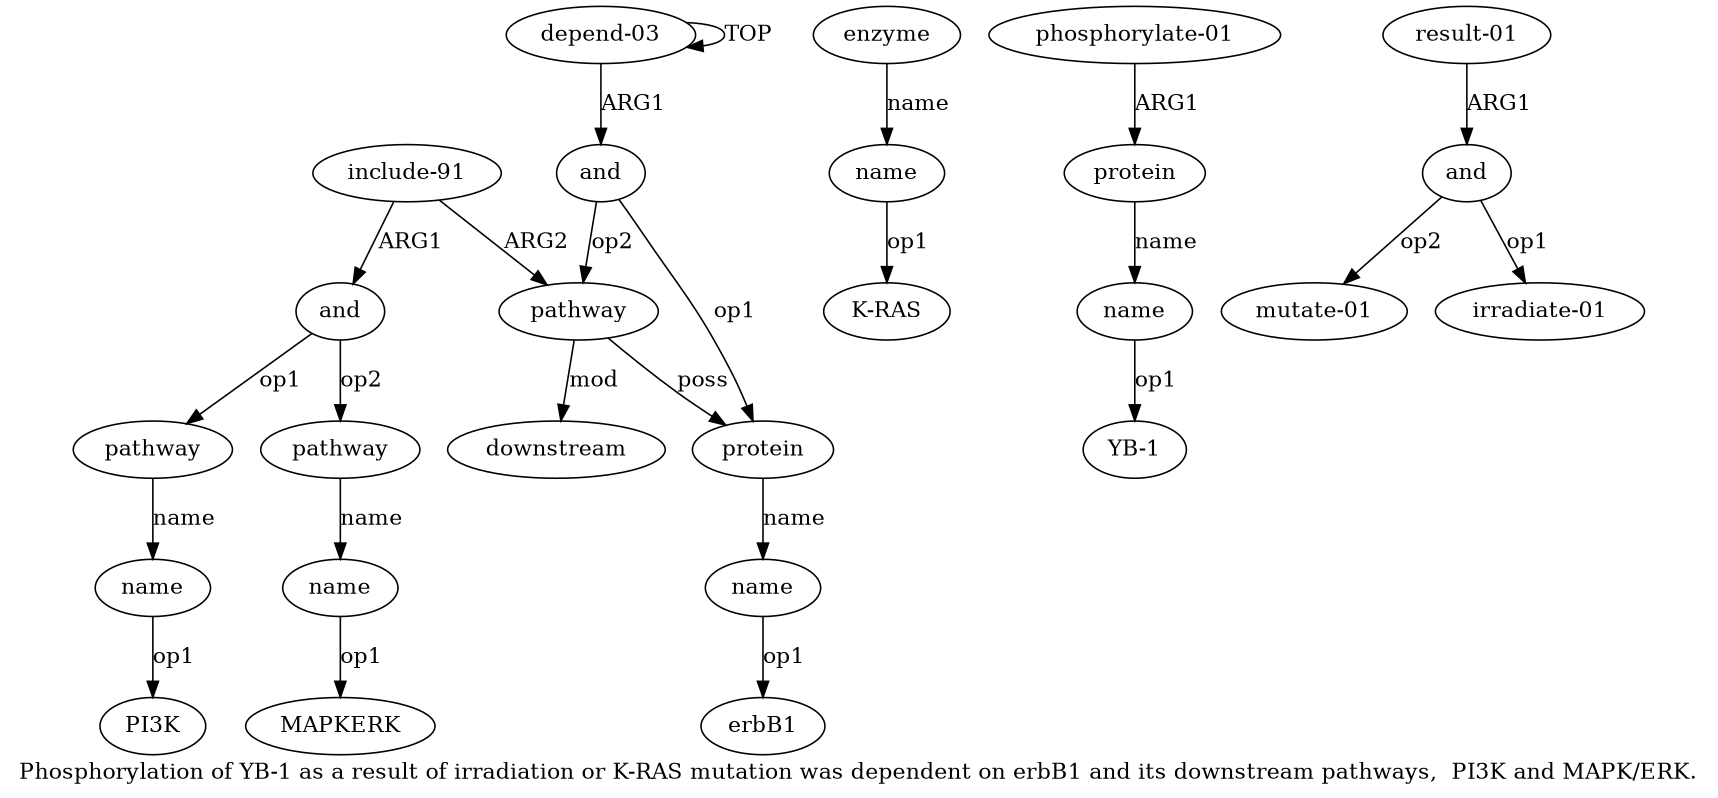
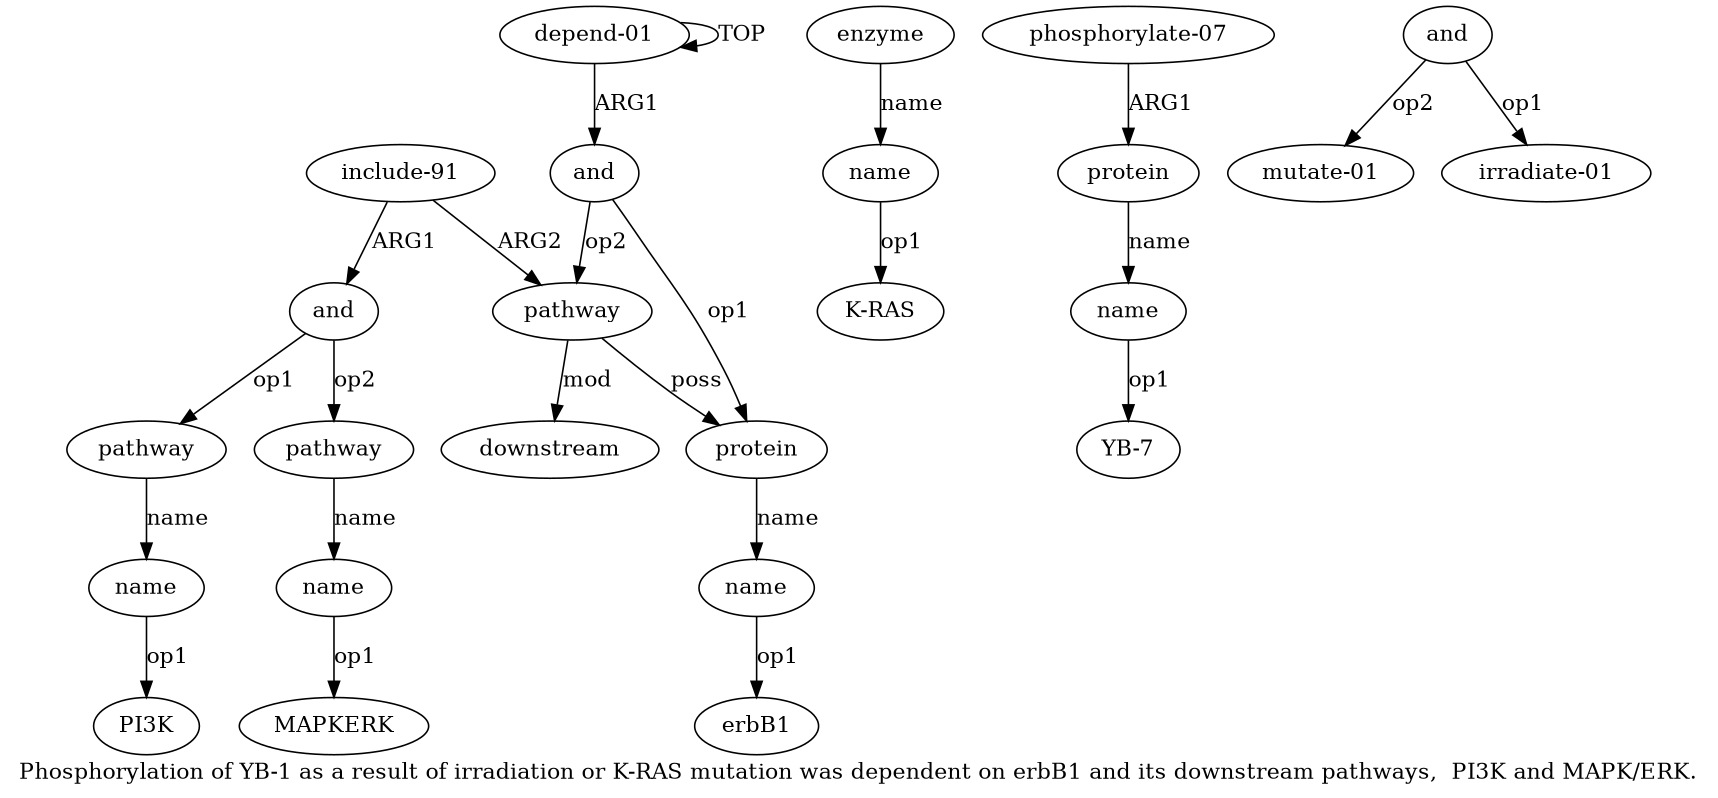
node "depend-03": label "depend-03" -> "depend-01"
node "phosphorylate-01": label "phosphorylate-01" -> "phosphorylate-07"
node "result-01": removed
node "YB-1": label "YB-1" -> "YB-7"
